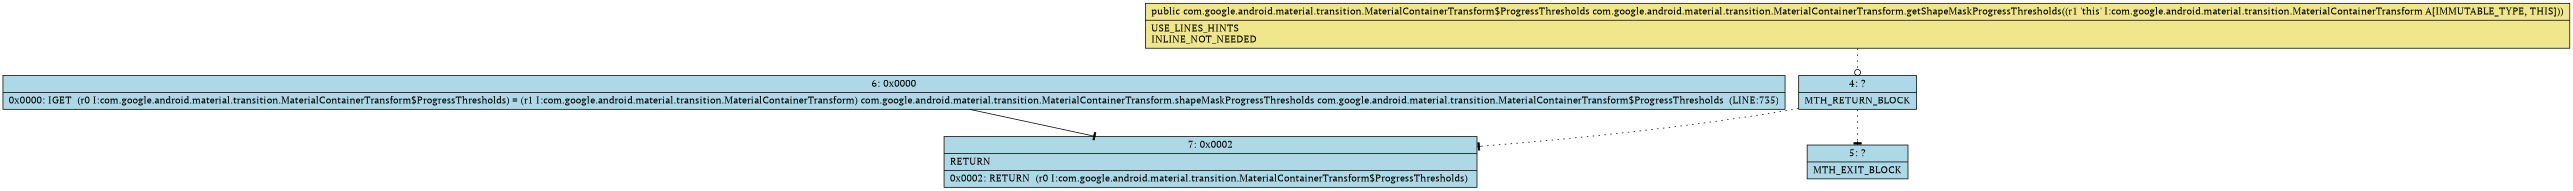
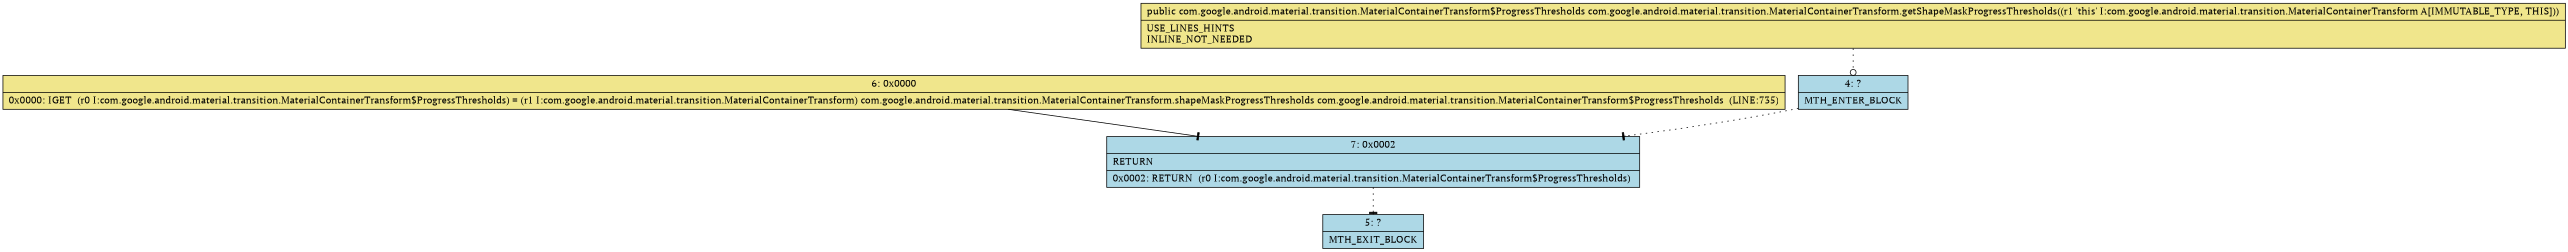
node "6: 0x0000": fillcolor lightblue -> khaki
node "4: ?": text "MTH_RETURN_BLOCK" -> "MTH_ENTER_BLOCK"
edge "4: ?" -> "5: ?": now "7: 0x0002" -> "5: ?"
